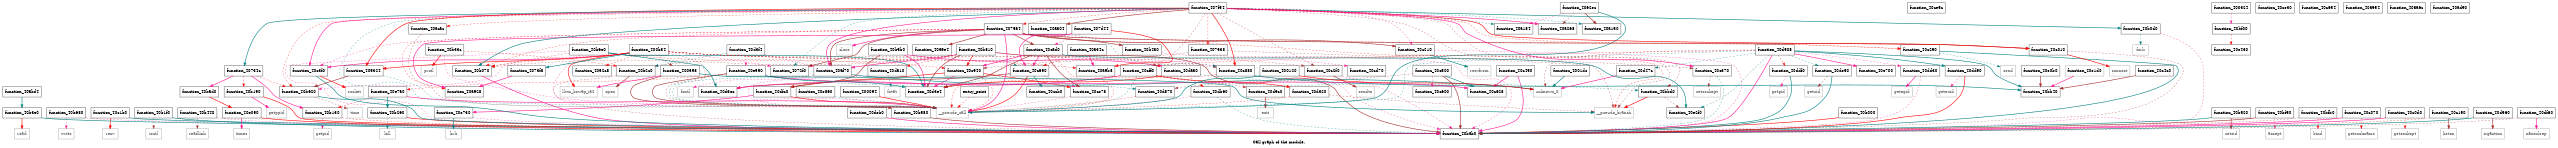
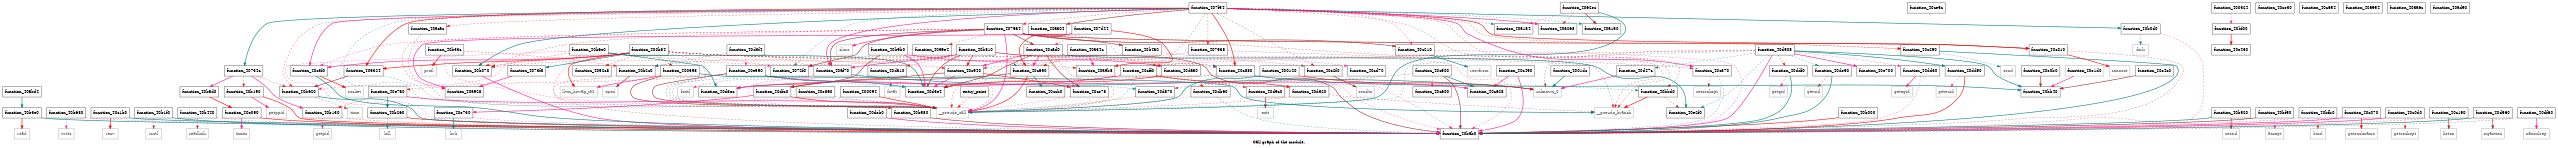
edge "function_407d44" -> "function_40c690": color deeppink -> red
edge "function_40bf00" -> "function_40e430": style dashed -> bold
edge "function_4075a4" -> "function_40a9e4": style bold -> dashed
edge "function_40c070" -> "getsockname": style dashed -> bold
